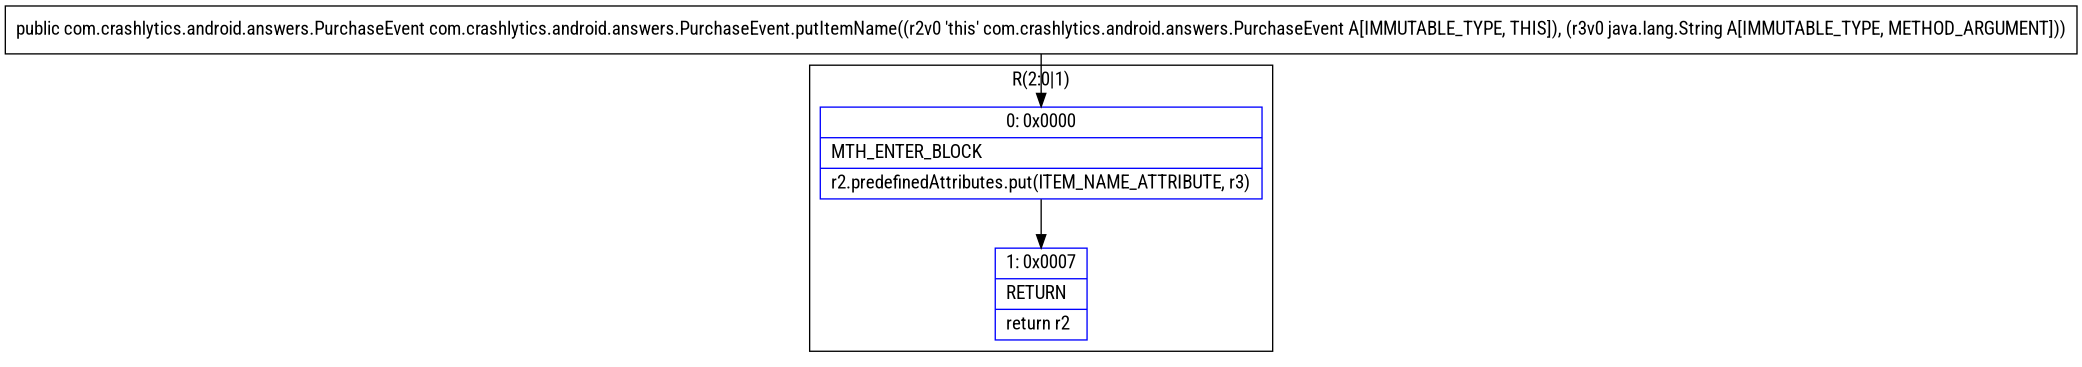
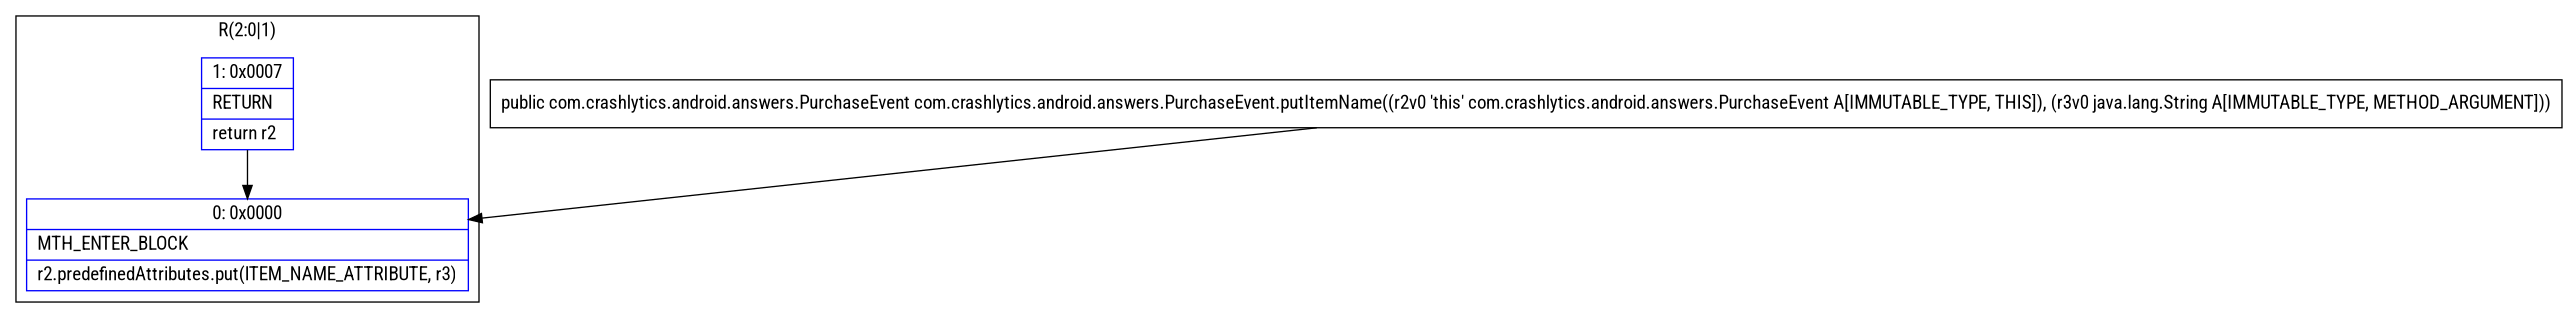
edge "0: 0x0000" -> "1: 0x0007": reversed
